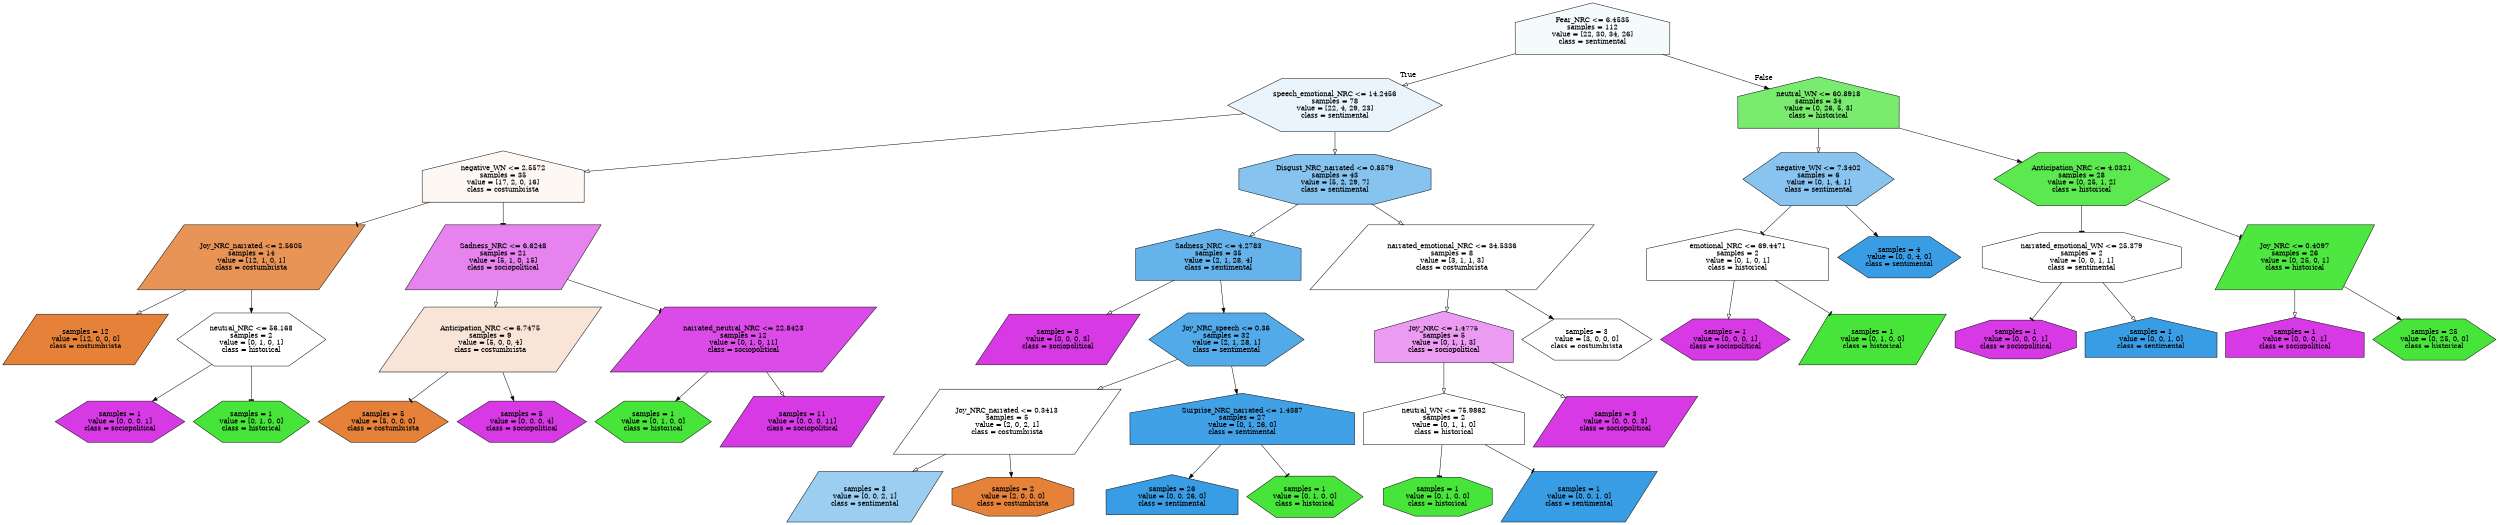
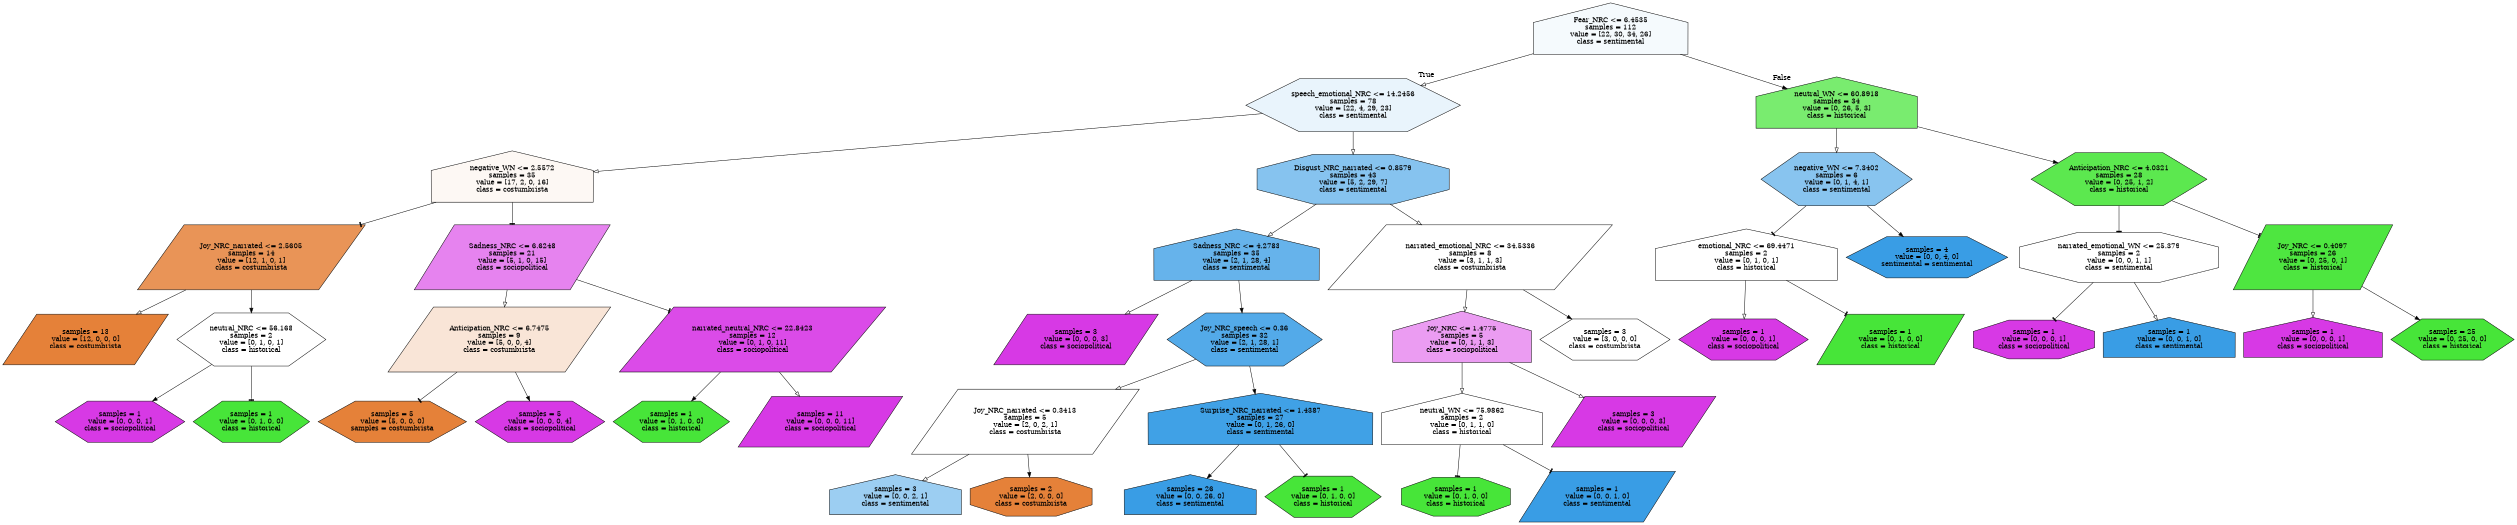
node "samples = 4 value = [0, 0, 4, 0] class = sentimental": label "samples = 4 value = [0, 0, 4, 0] class = sentimental" -> "samples = 4 value = [0, 0, 4, 0] sentimental = sentimental"
node "samples = 12 value = [12, 0, 0, 0] class = costumbrista": label "samples = 12 value = [12, 0, 0, 0] class = costumbrista" -> "samples = 13 value = [12, 0, 0, 0] class = costumbrista"
node "samples = 5 value = [5, 0, 0, 0] class = costumbrista": label "samples = 5 value = [5, 0, 0, 0] class = costumbrista" -> "samples = 5 value = [5, 0, 0, 0] samples = costumbrista"
node "samples = 3 value = [0, 0, 2, 1] class = sentimental": shape parallelogram -> house
